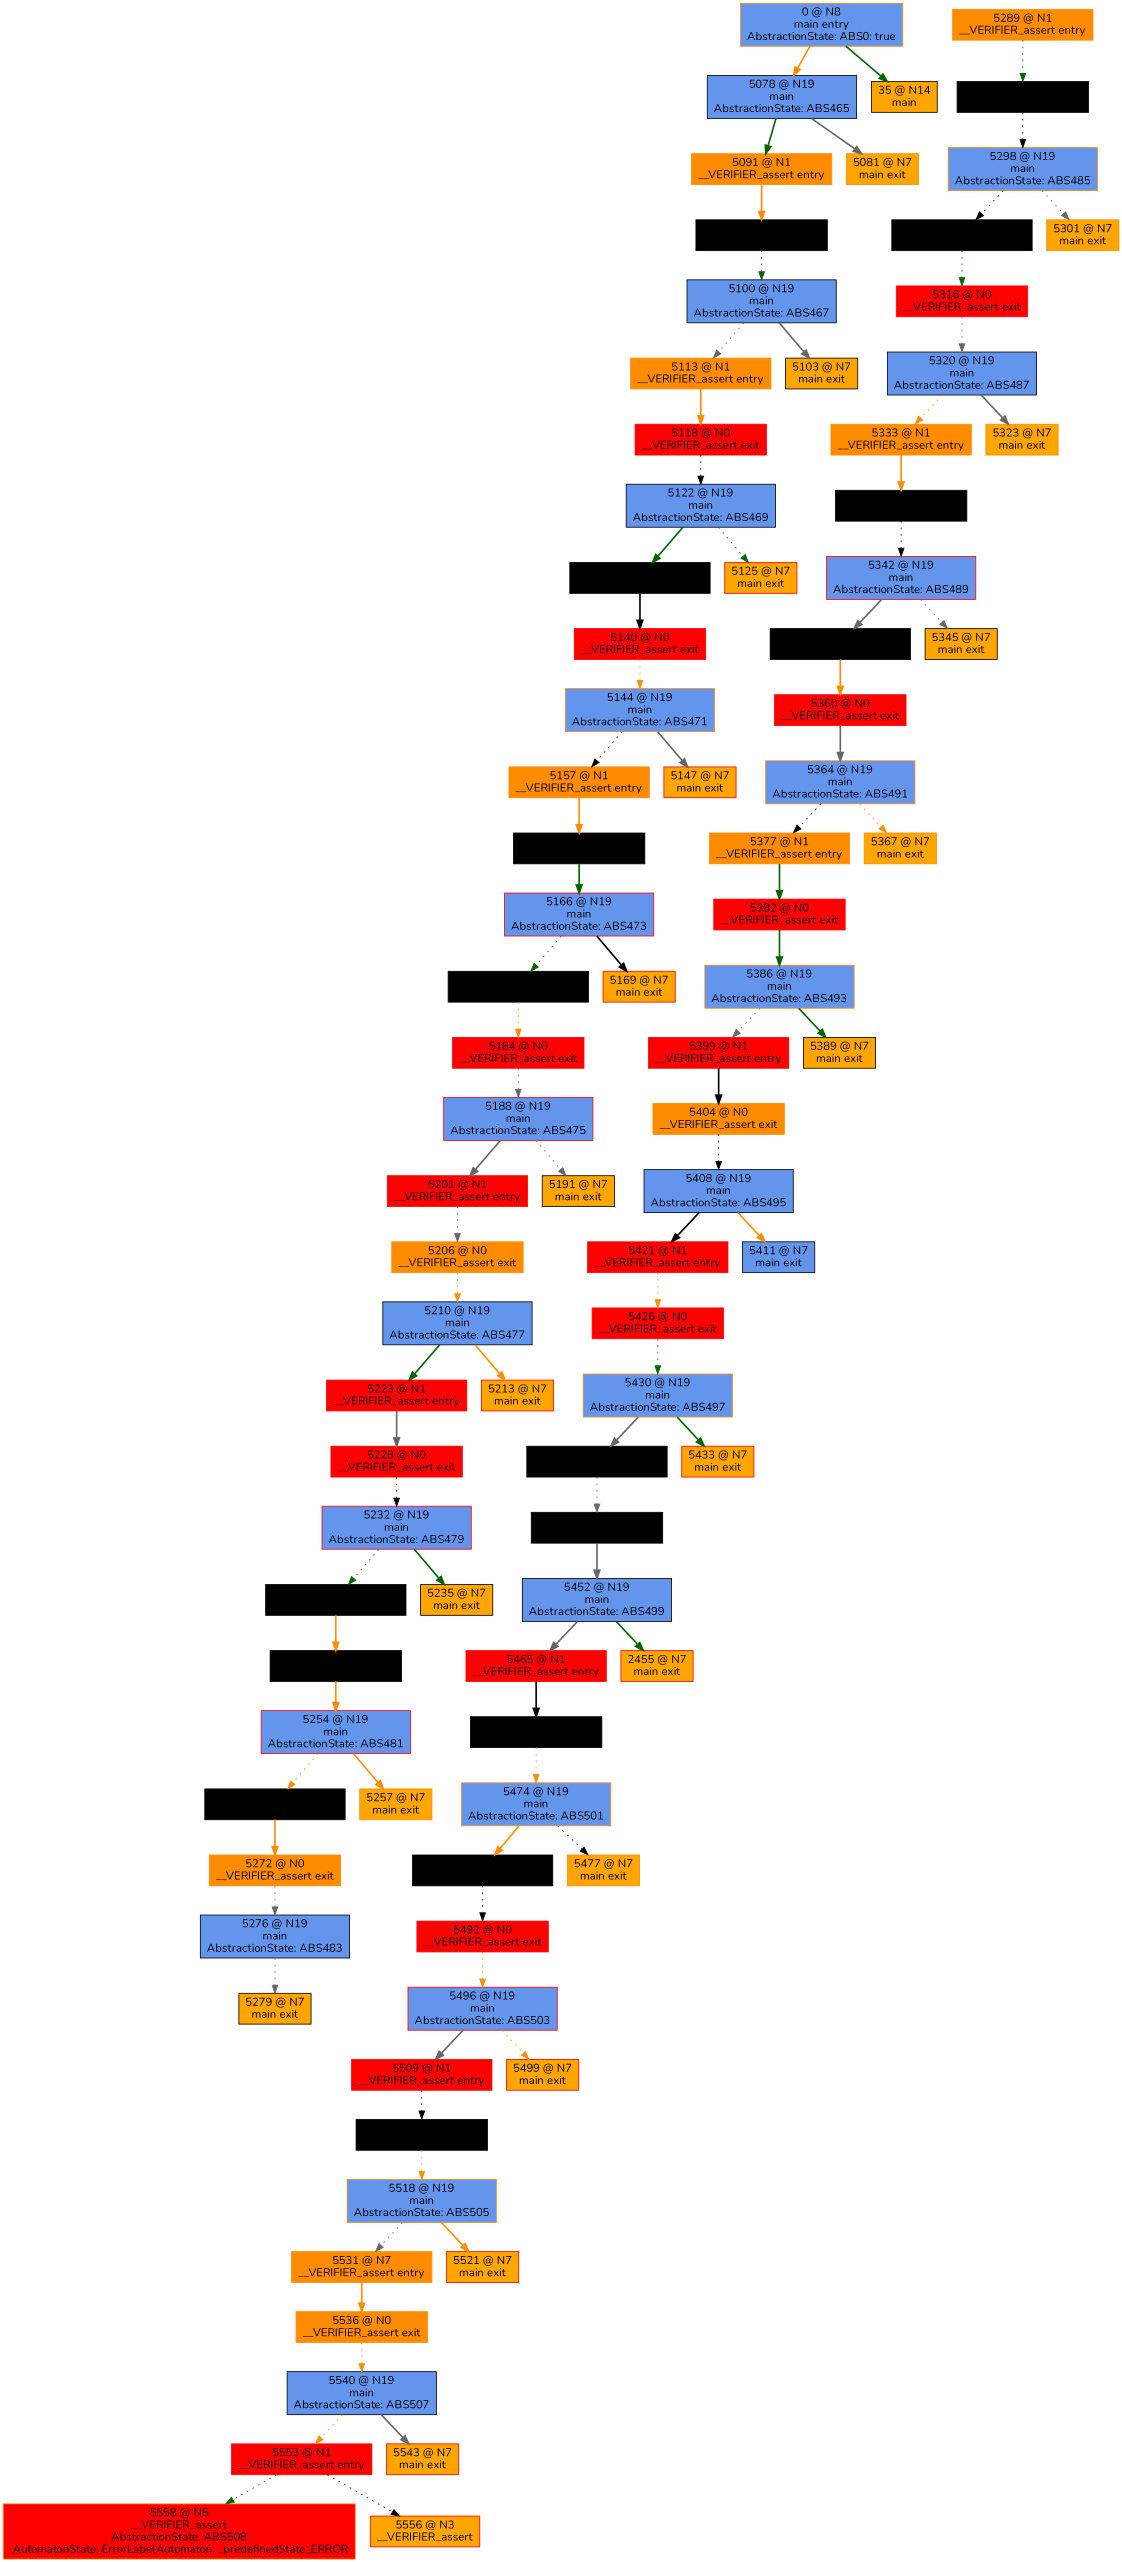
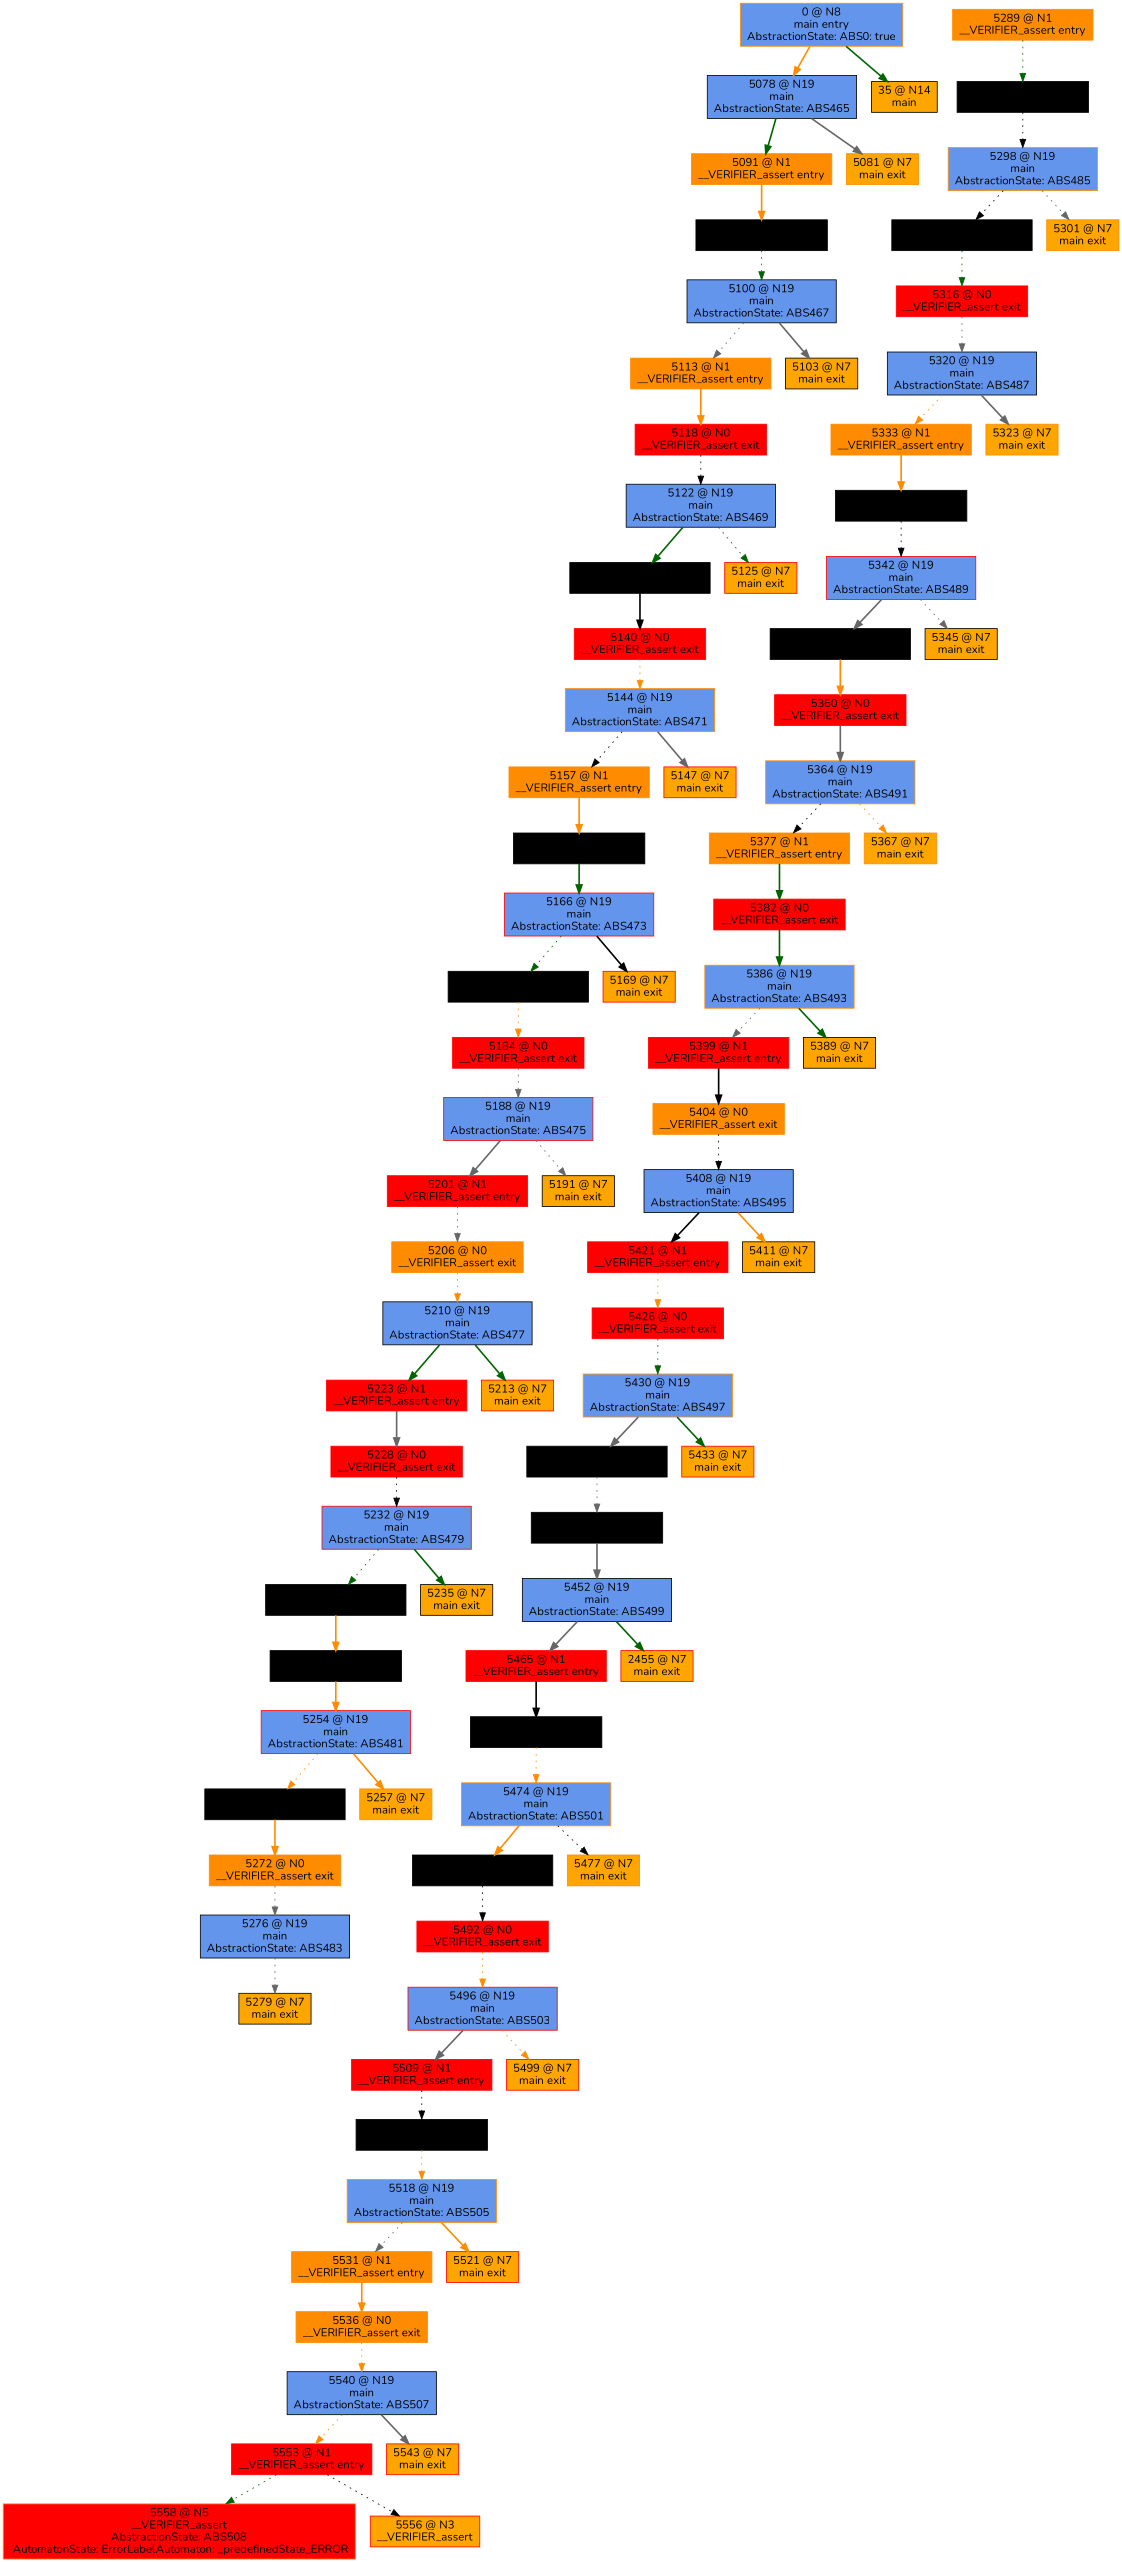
node "5411 @ N7 main exit": fillcolor cornflowerblue -> orange
edge "5210 @ N19 main AbstractionState: ABS477" -> "5213 @ N7 main exit": color darkorange -> darkgreen
node "5531 @ N7 __VERIFIER_assert entry": label "5531 @ N7 __VERIFIER_assert entry" -> "5531 @ N1 __VERIFIER_assert entry"
